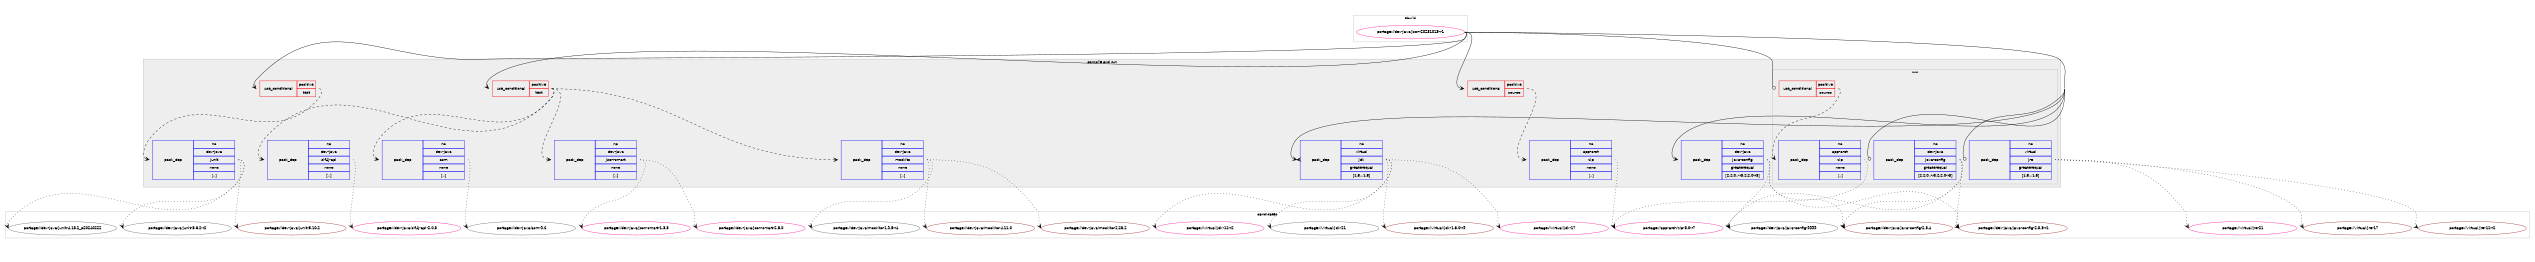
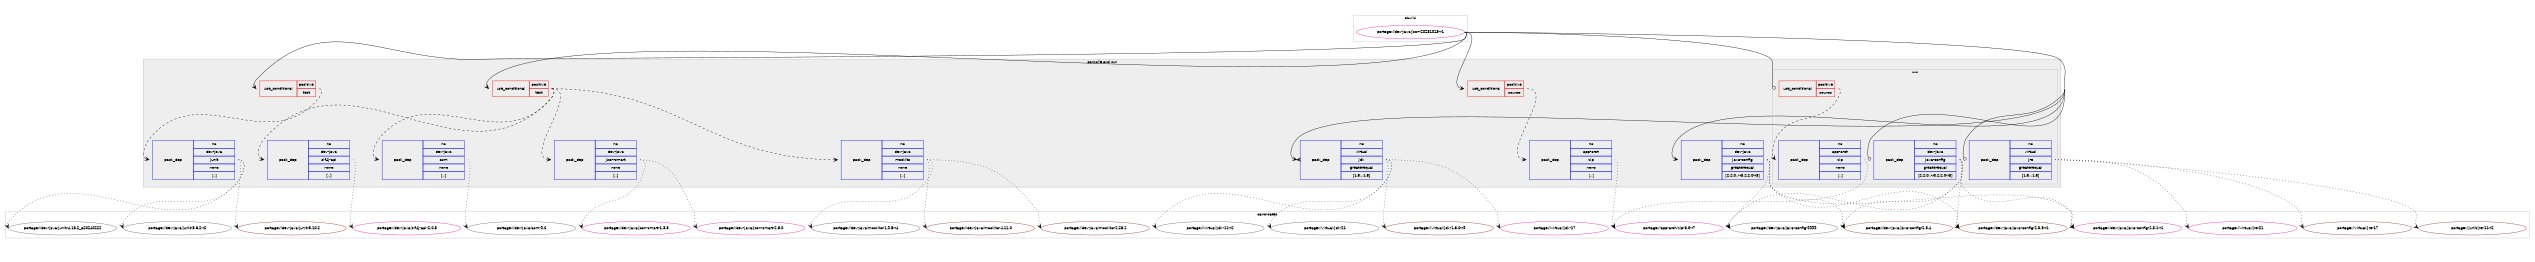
node "portage://virtual/jdk-11-r2": color deeppink -> gray40
node "portage://dev-java/java-config-2.3.1-r1": added
node "portage://virtual/jre-11-r2": label "portage://virtual/jre-11-r2" -> "portage://junit/jre-11-r2"
